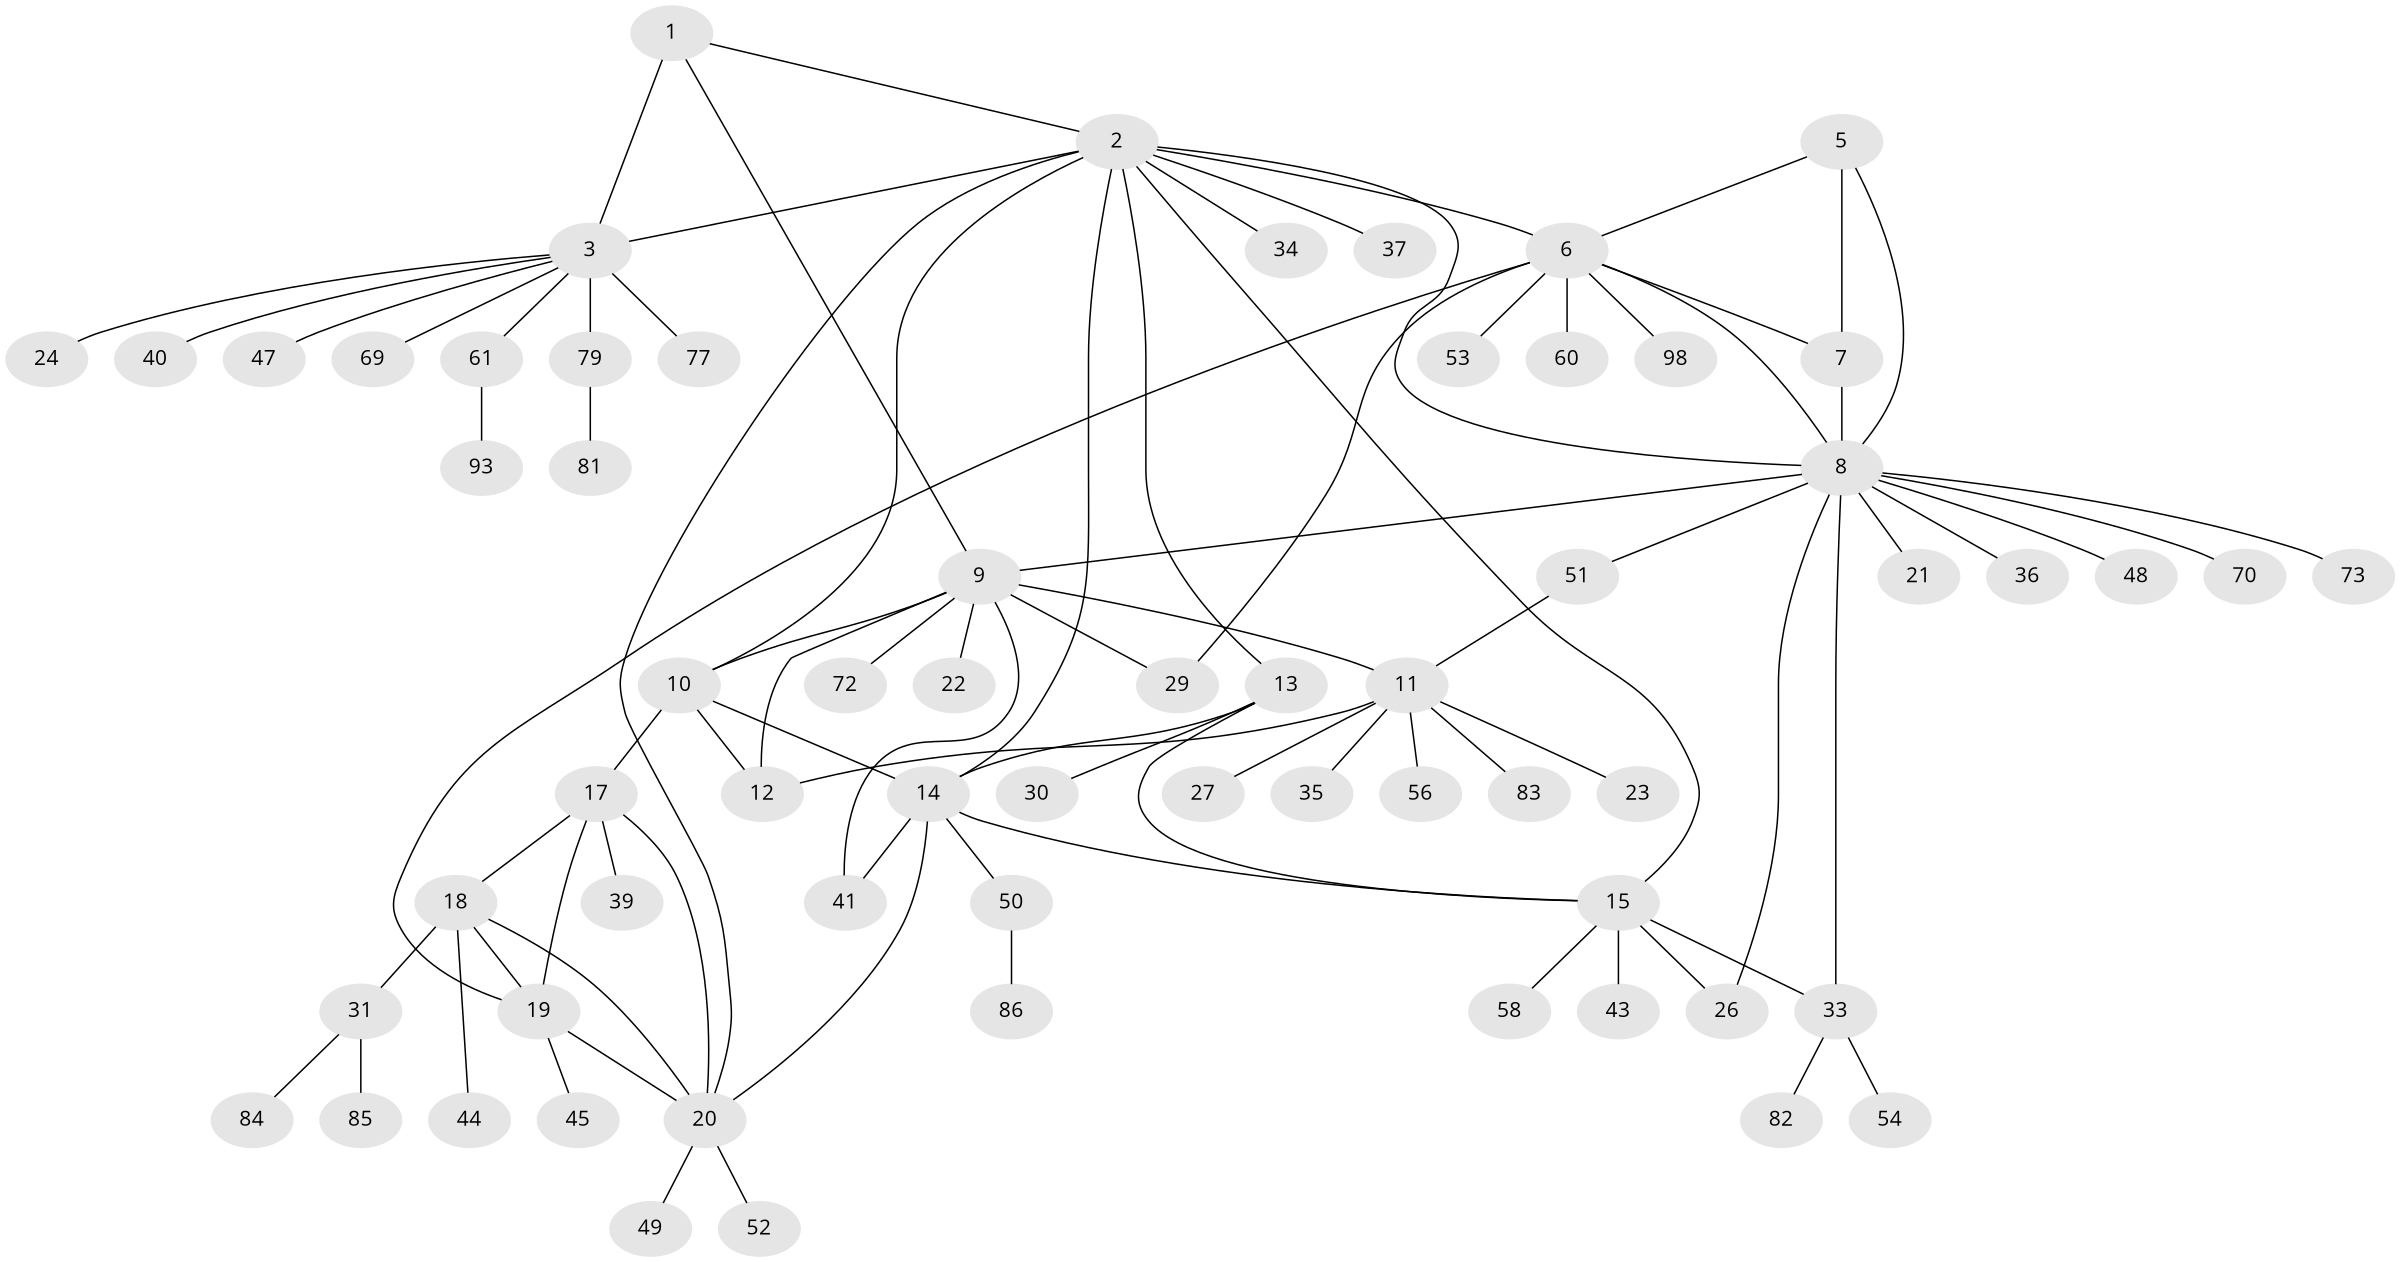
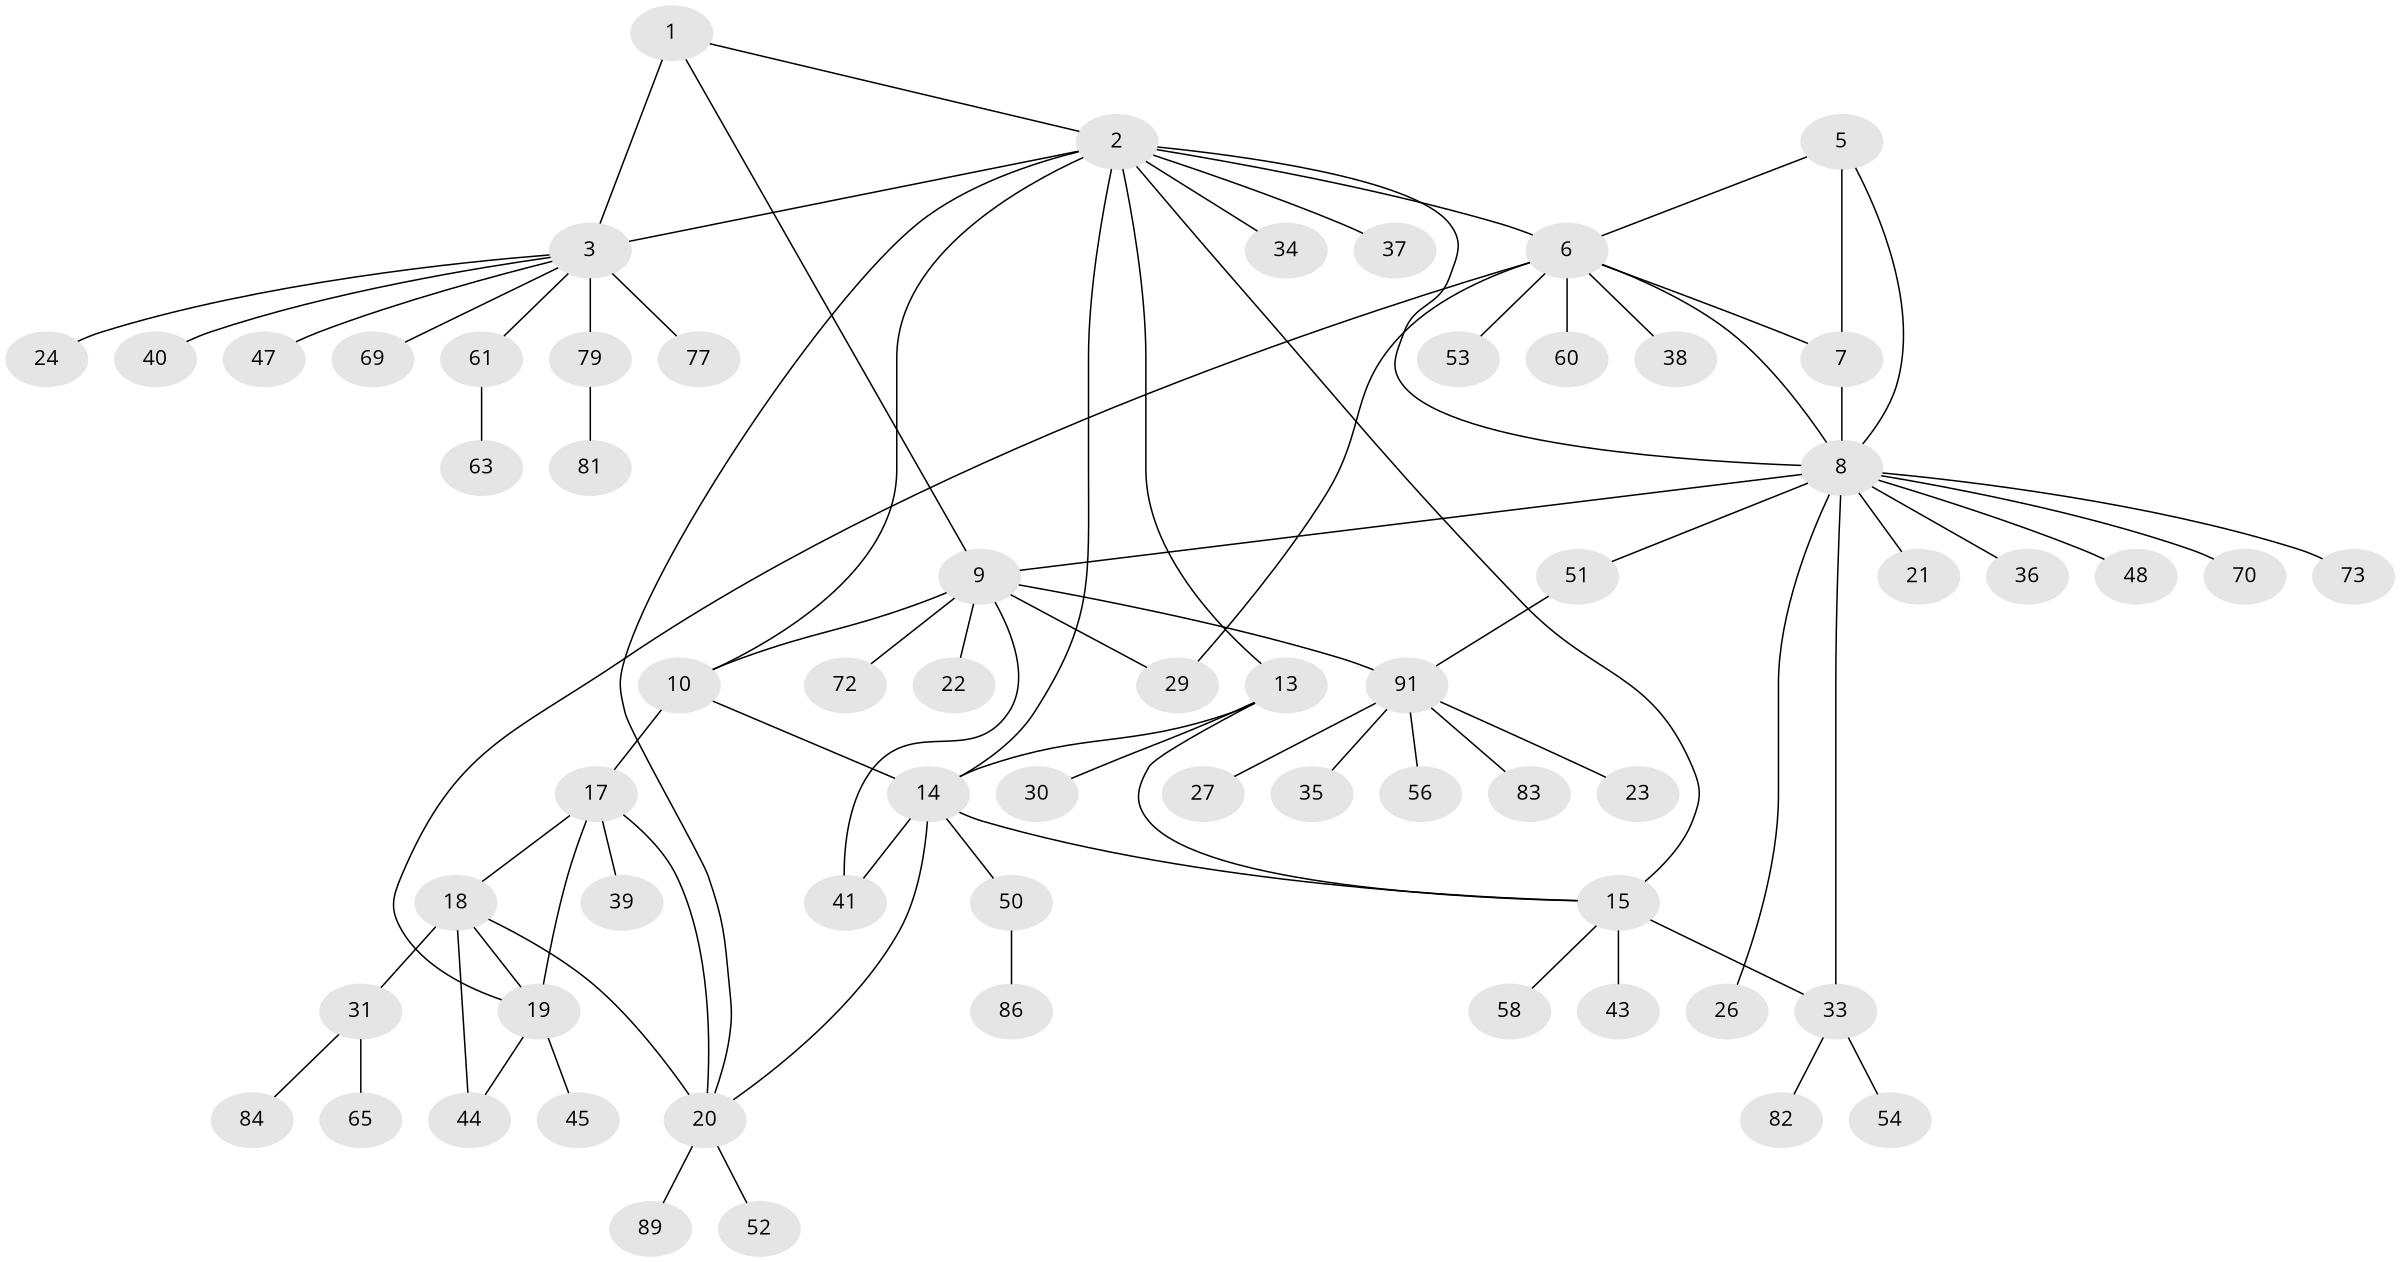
node "98": label "98" -> "38"
node "93": label "93" -> "63"
node "11": label "11" -> "91"
node "12": removed
edge "15" -- "26": removed
edge "19" -- "20": now "19" -- "44"
node "85": label "85" -> "65"
node "49": label "49" -> "89"
